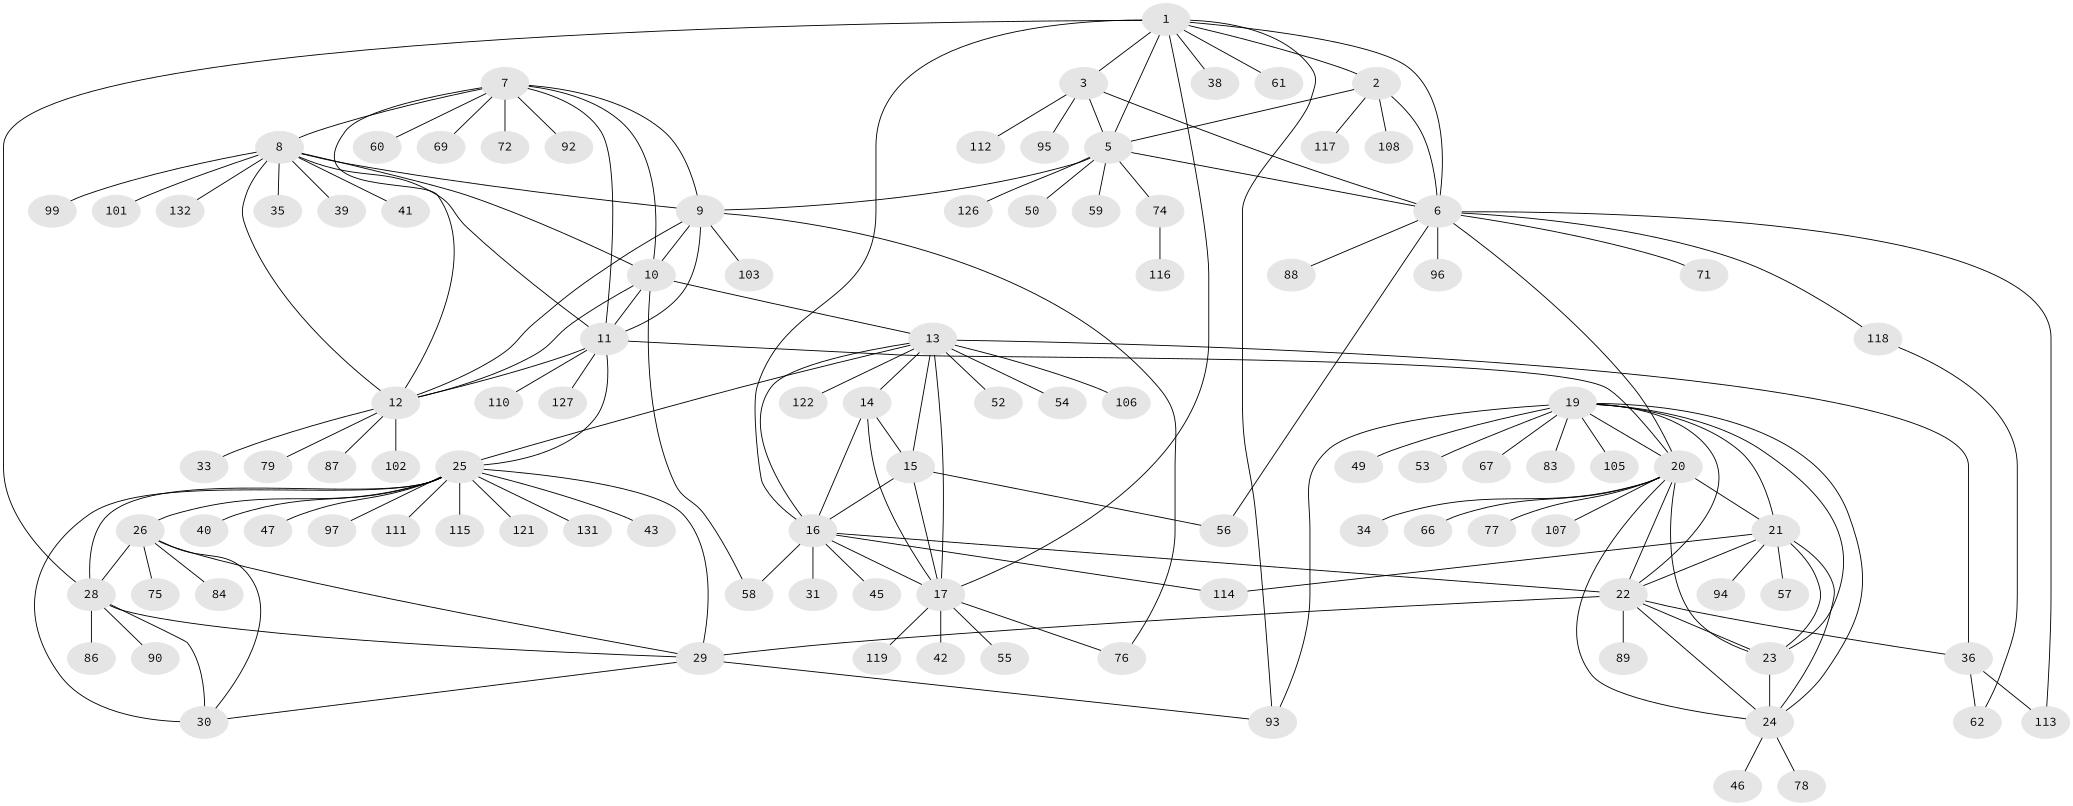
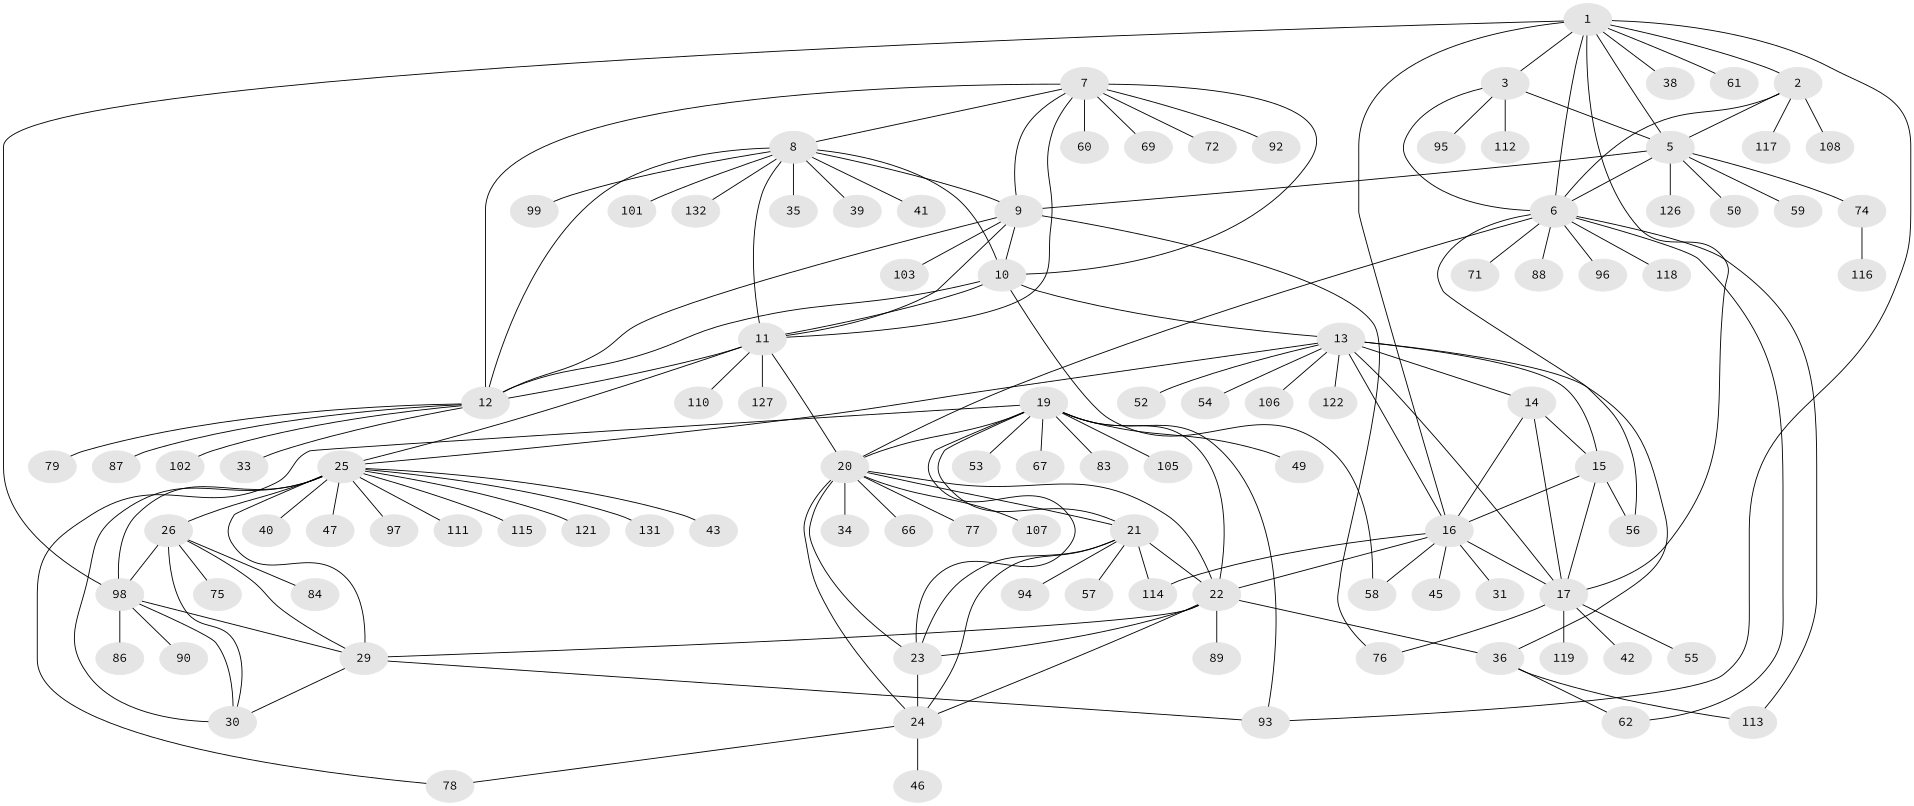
edge "19" -- "24": now "19" -- "78"
edge "118" -- "62": now "6" -- "62"
node "28": label "28" -> "98"
